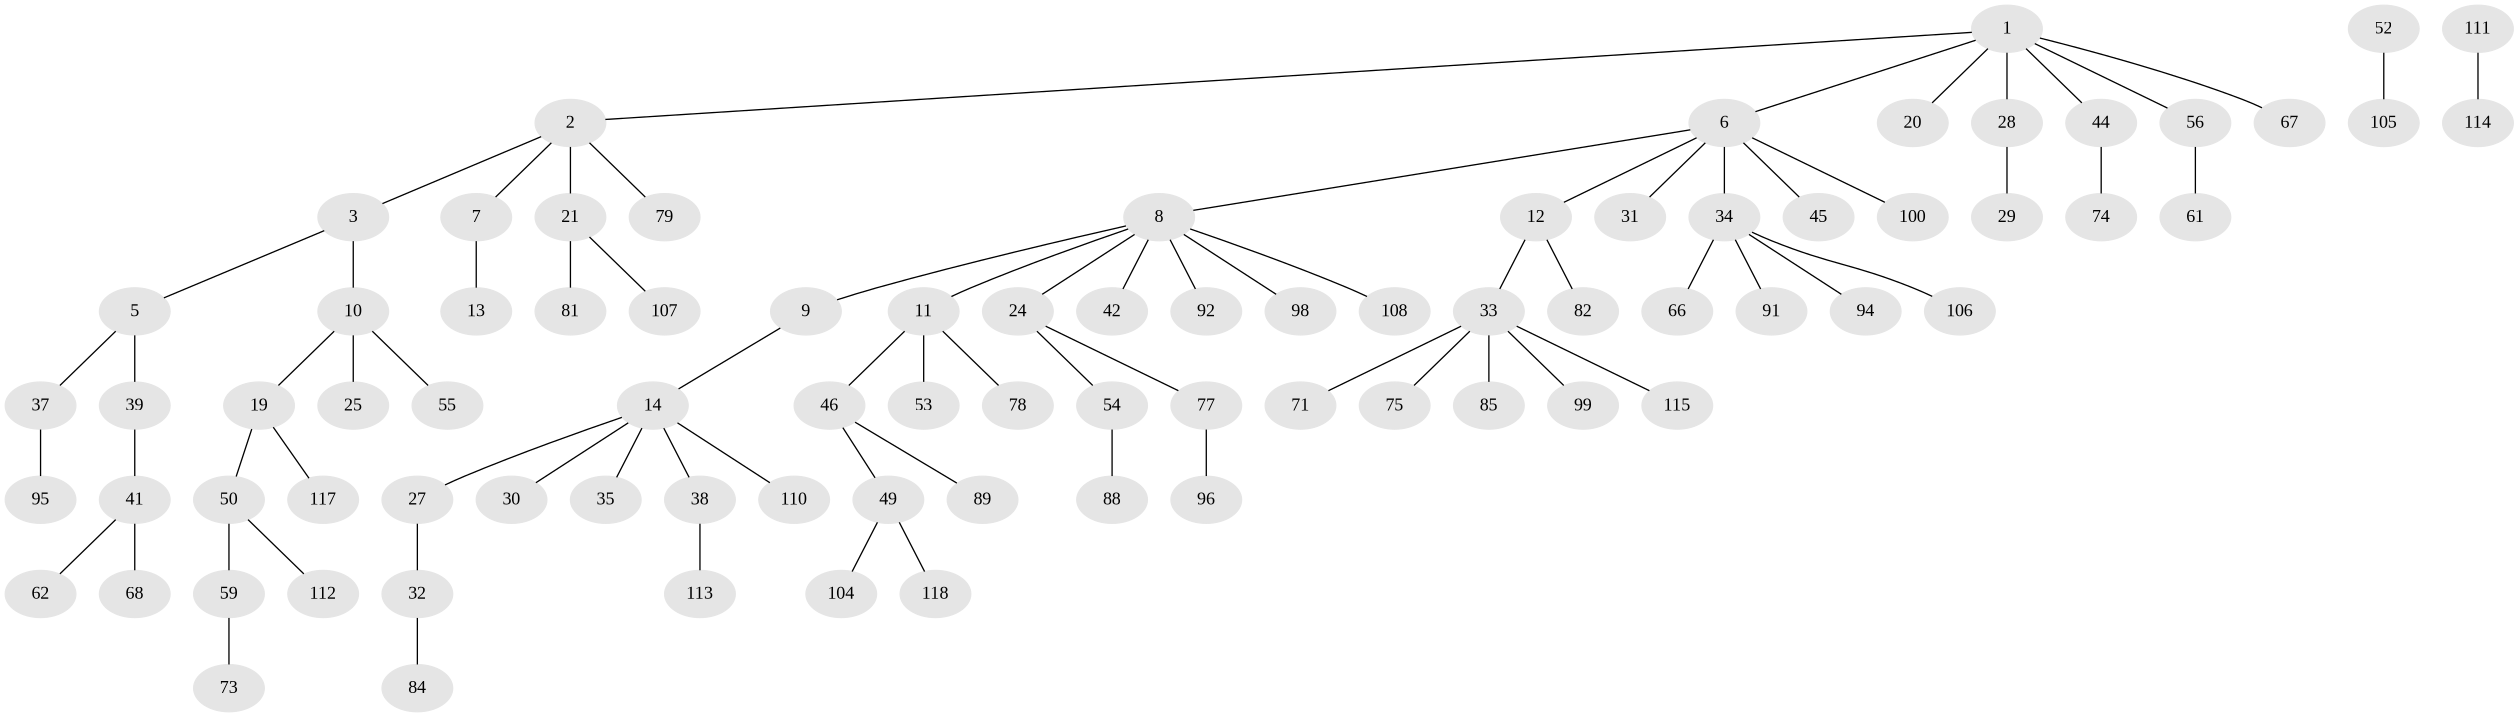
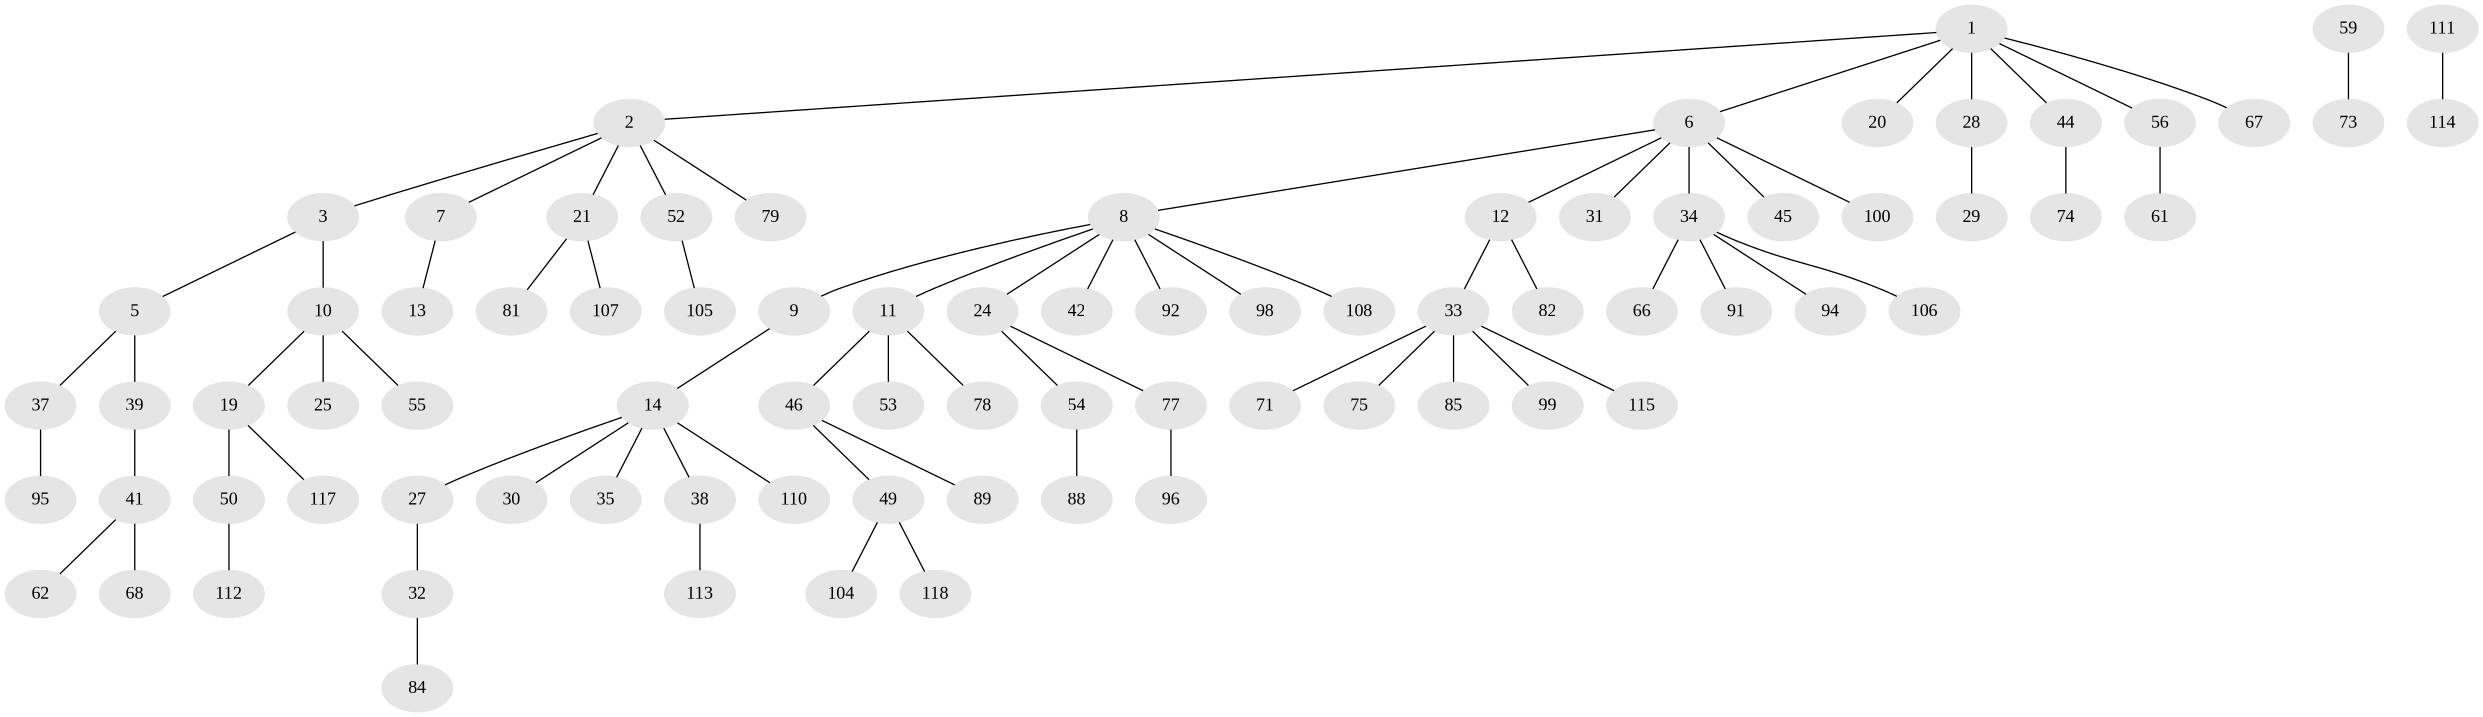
edge "2" -- "52": added
edge "50" -- "59": removed
